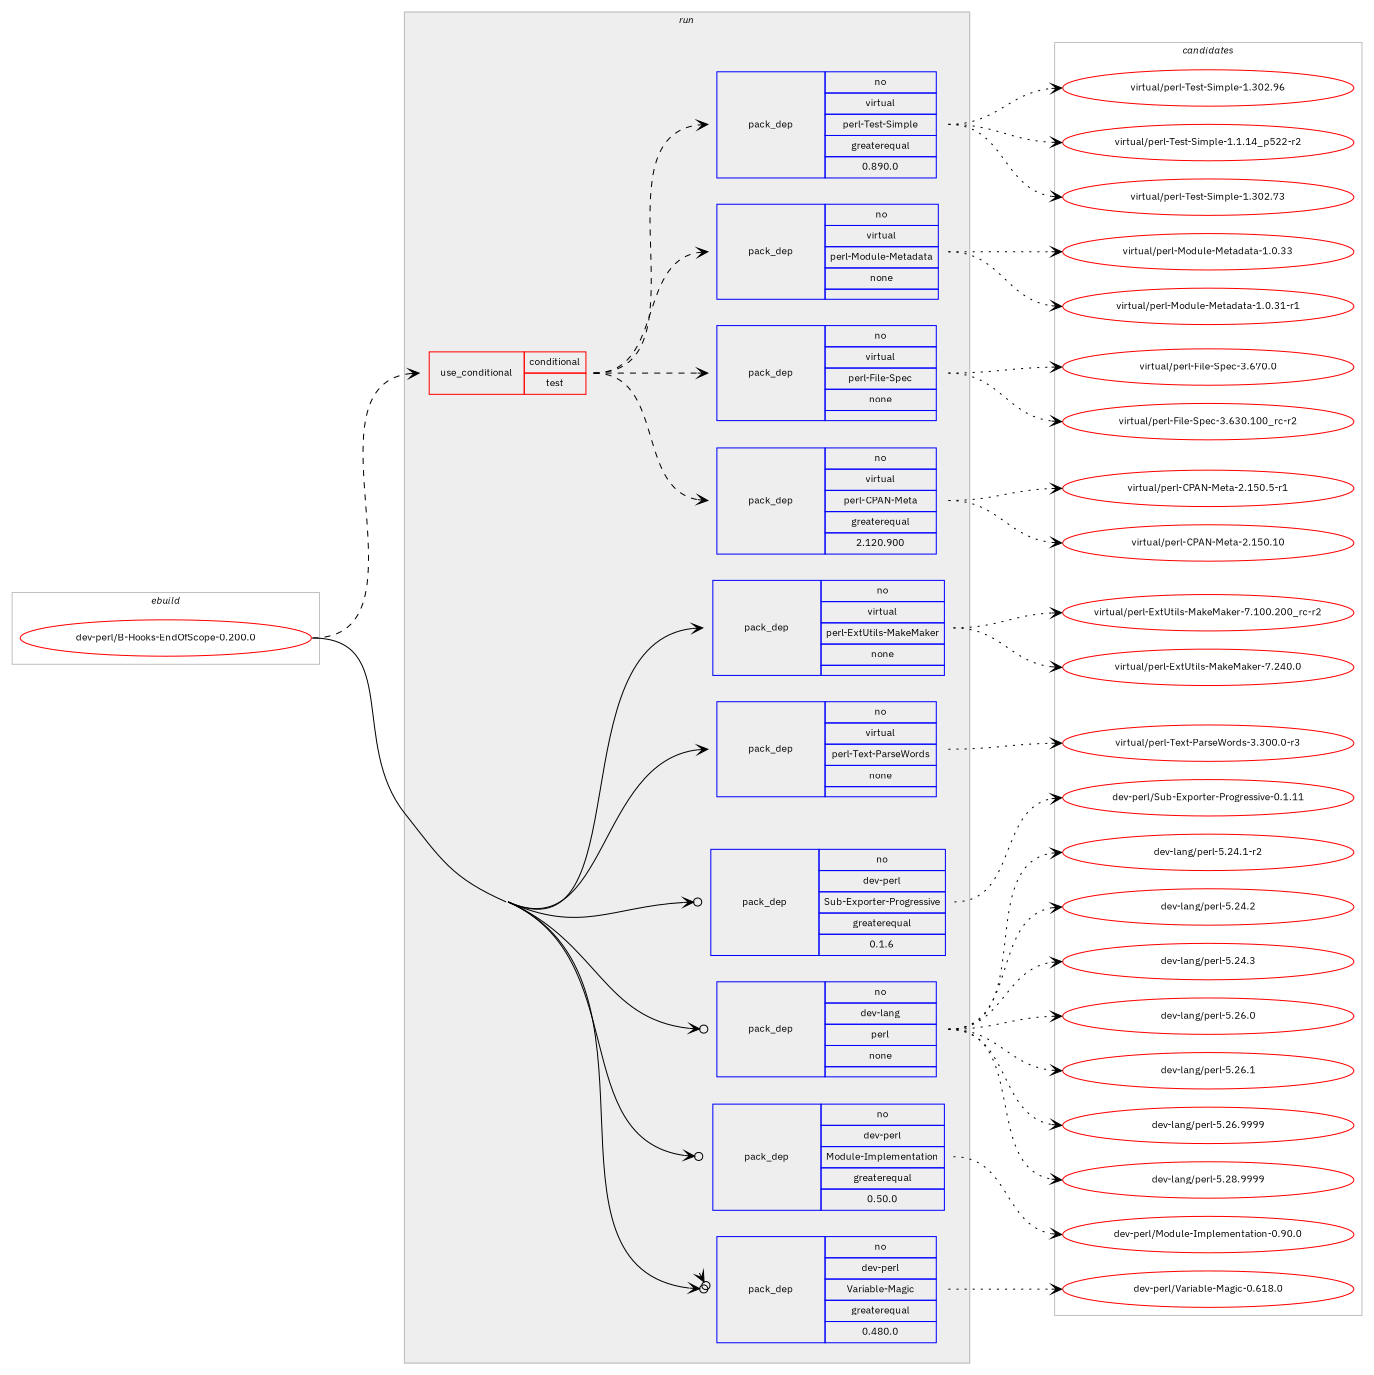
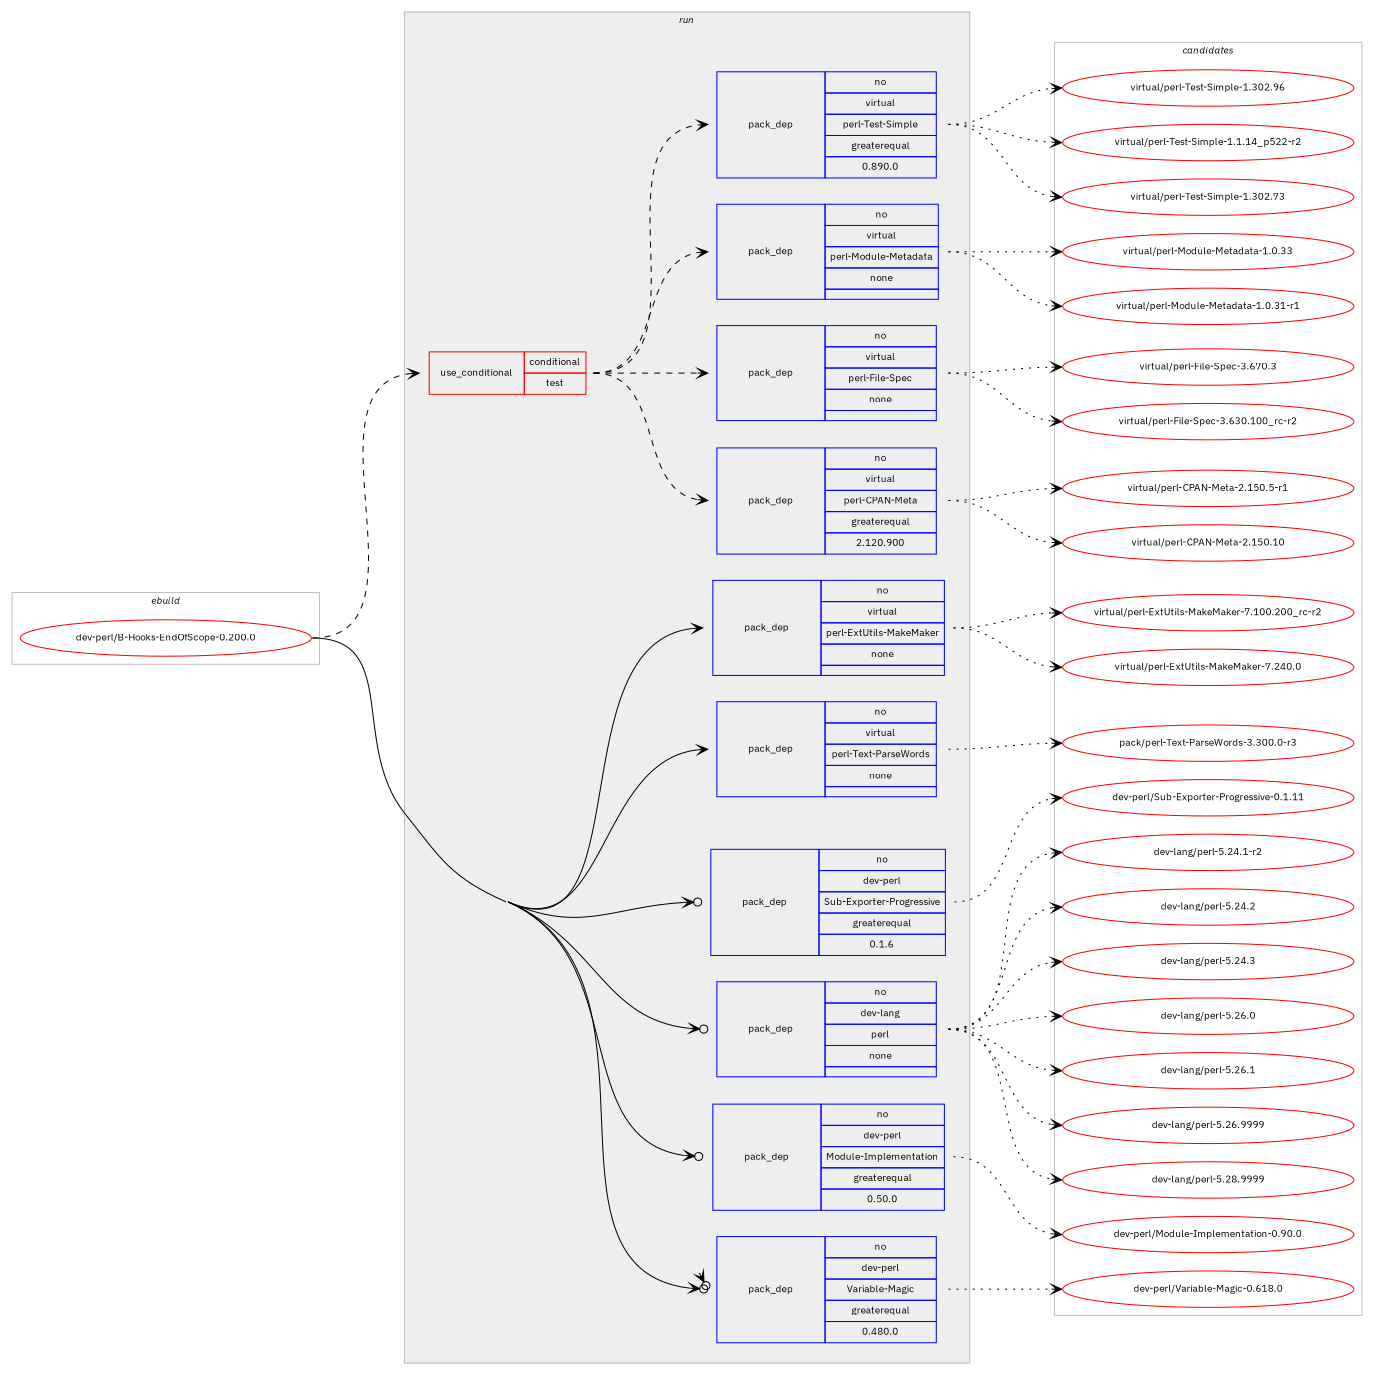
node "virtual/perl-File-Spec-3.670.0": label "virtual/perl-File-Spec-3.670.0" -> "virtual/perl-File-Spec-3.670.3"
node "virtual/perl-Text-ParseWords-3.300.0-r3": label "virtual/perl-Text-ParseWords-3.300.0-r3" -> "pack/perl-Text-ParseWords-3.300.0-r3"
